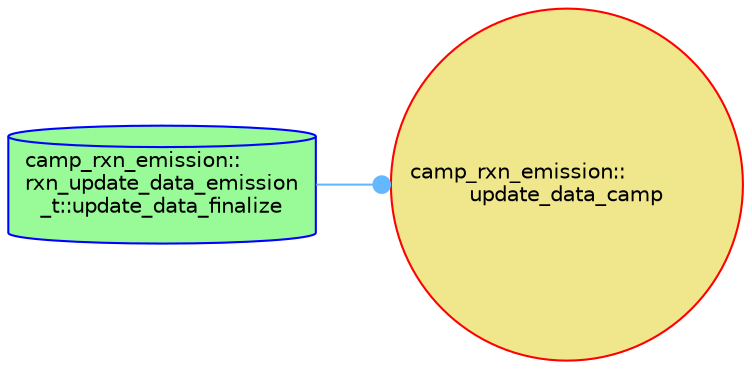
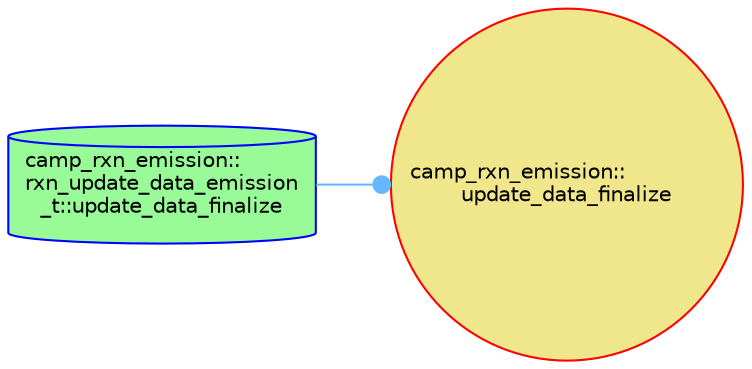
node "camp_rxn_emission:: update_data_camp": label "camp_rxn_emission:: update_data_camp" -> "camp_rxn_emission:: update_data_finalize"
